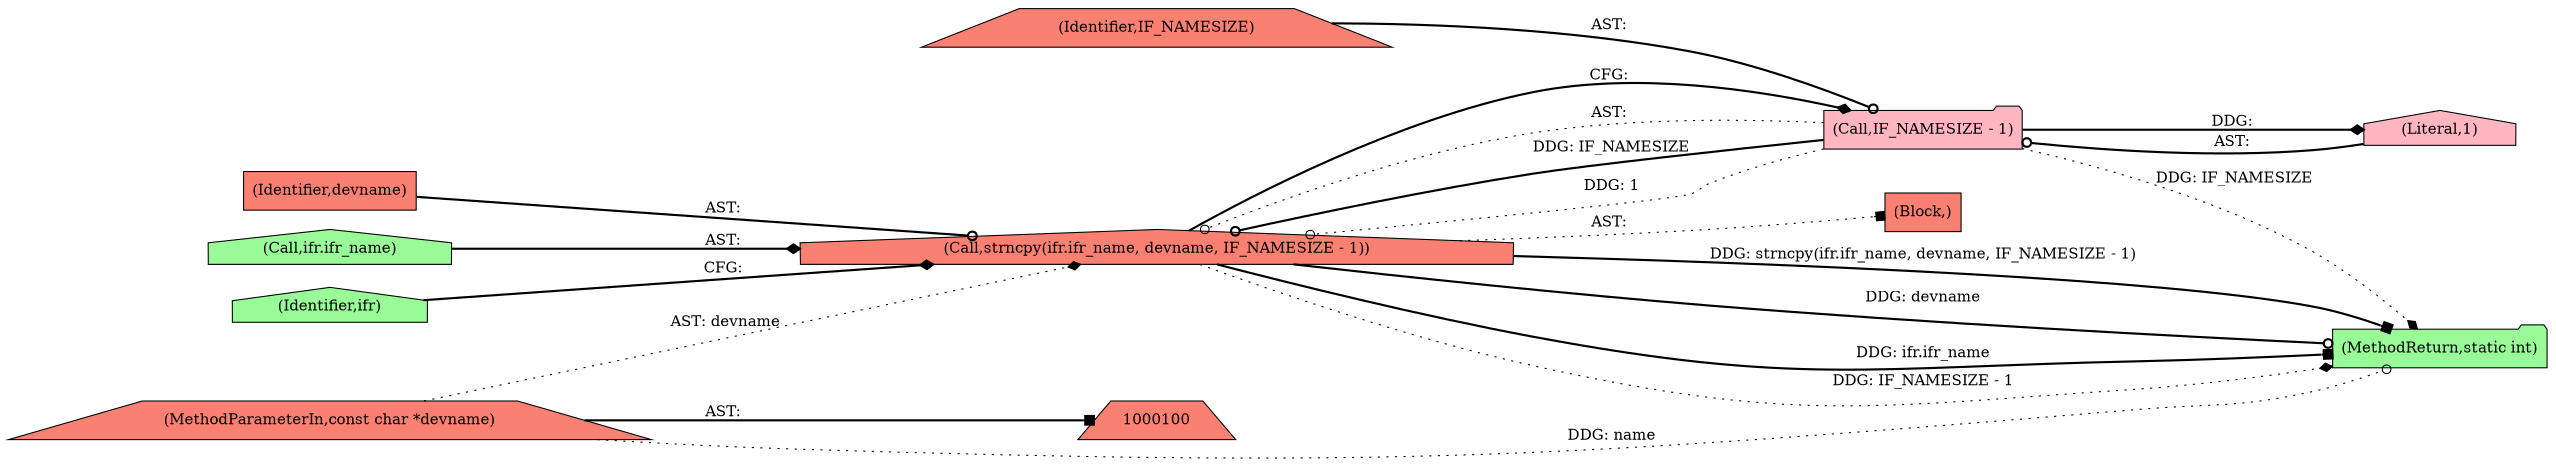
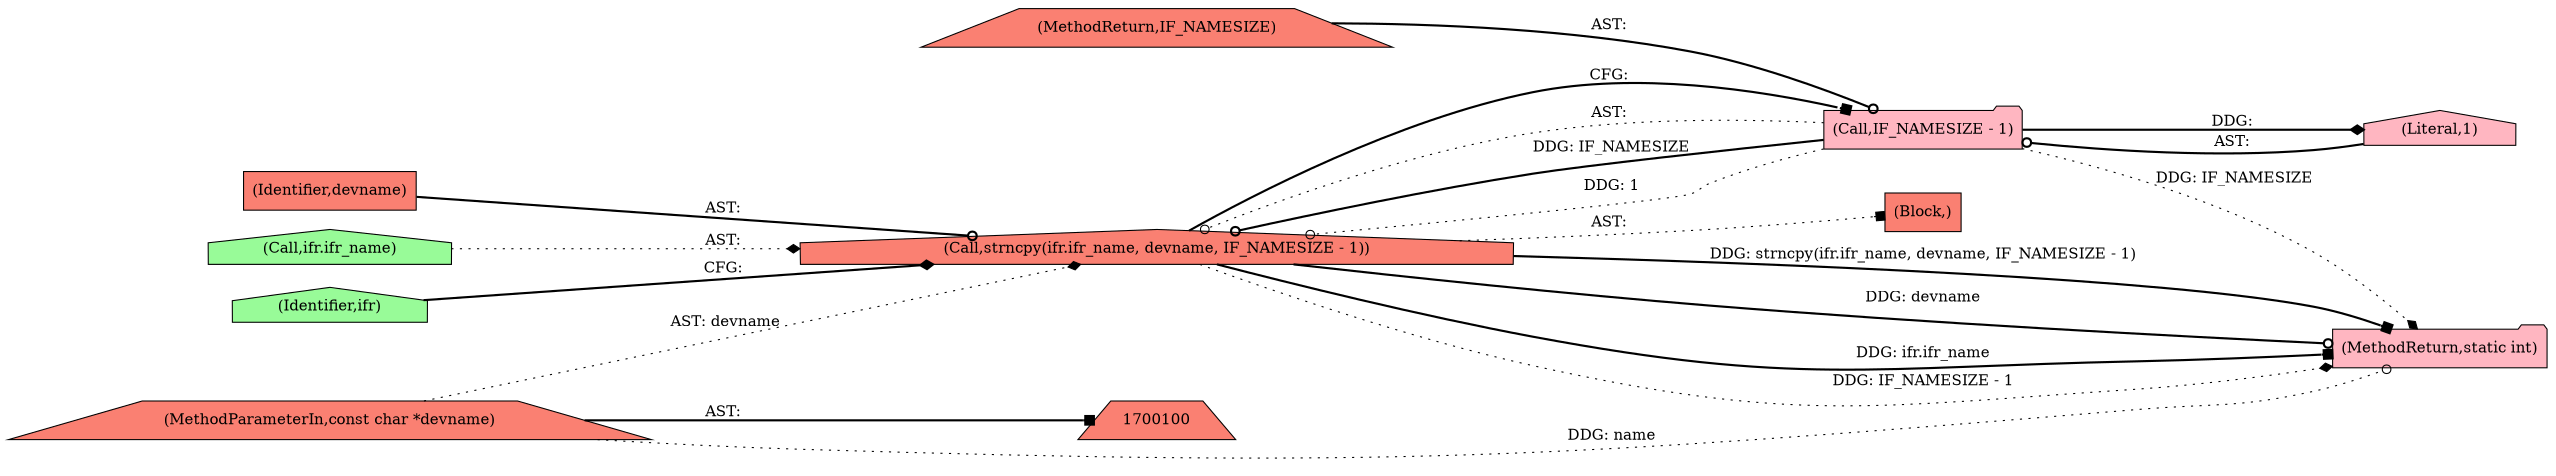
node "(Identifier,IF_NAMESIZE)": label "(Identifier,IF_NAMESIZE)" -> "(MethodReturn,IF_NAMESIZE)"
edge "(Call,strncpy(ifr.ifr_name, devname, IF_NAMESIZE - 1))" -> "(Call,IF_NAMESIZE - 1)": arrowhead diamond -> box
edge "(Call,ifr.ifr_name)" -> "(Call,strncpy(ifr.ifr_name, devname, IF_NAMESIZE - 1))": style bold -> dotted
node "(MethodReturn,static int)": fillcolor palegreen -> lightpink
node "1000100": label "1000100" -> "1700100"
